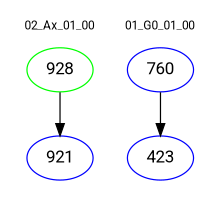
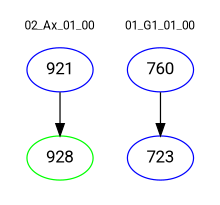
cluster "01_G0_01_00": label "01_G0_01_00" -> "01_G1_01_00"
edge "928" -> "921": reversed
node "423": label "423" -> "723"
